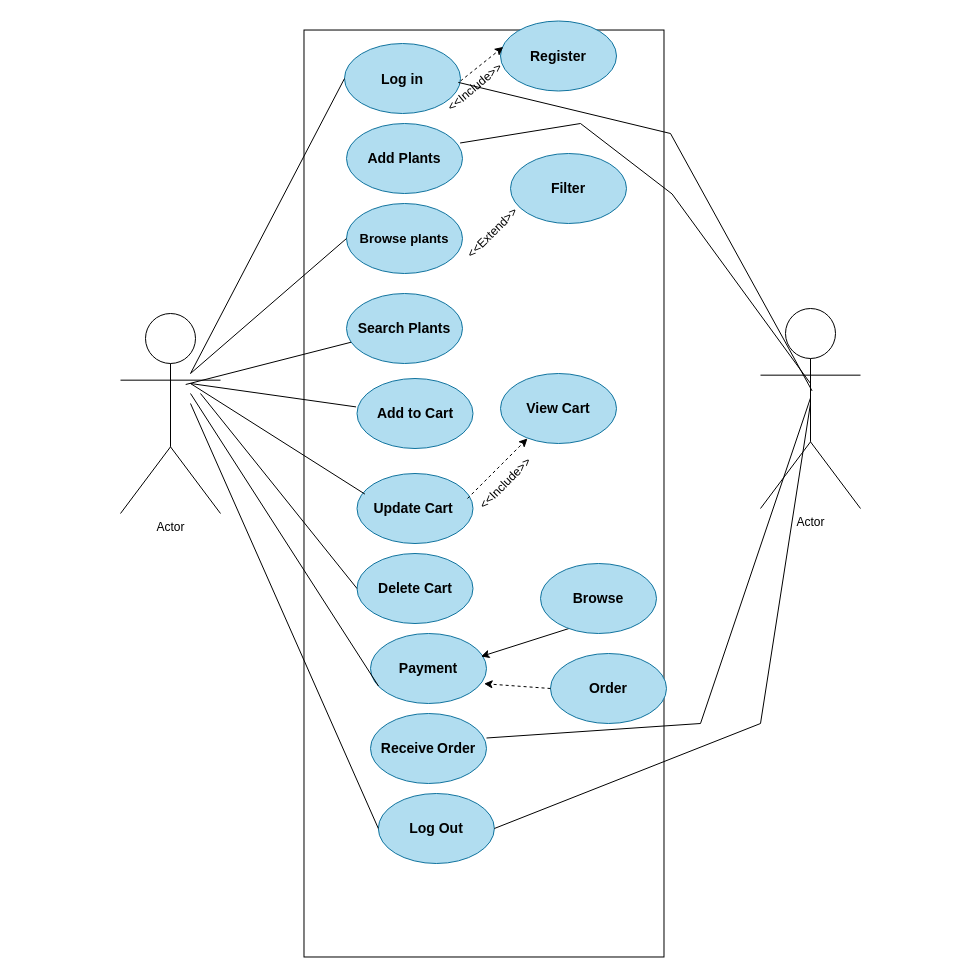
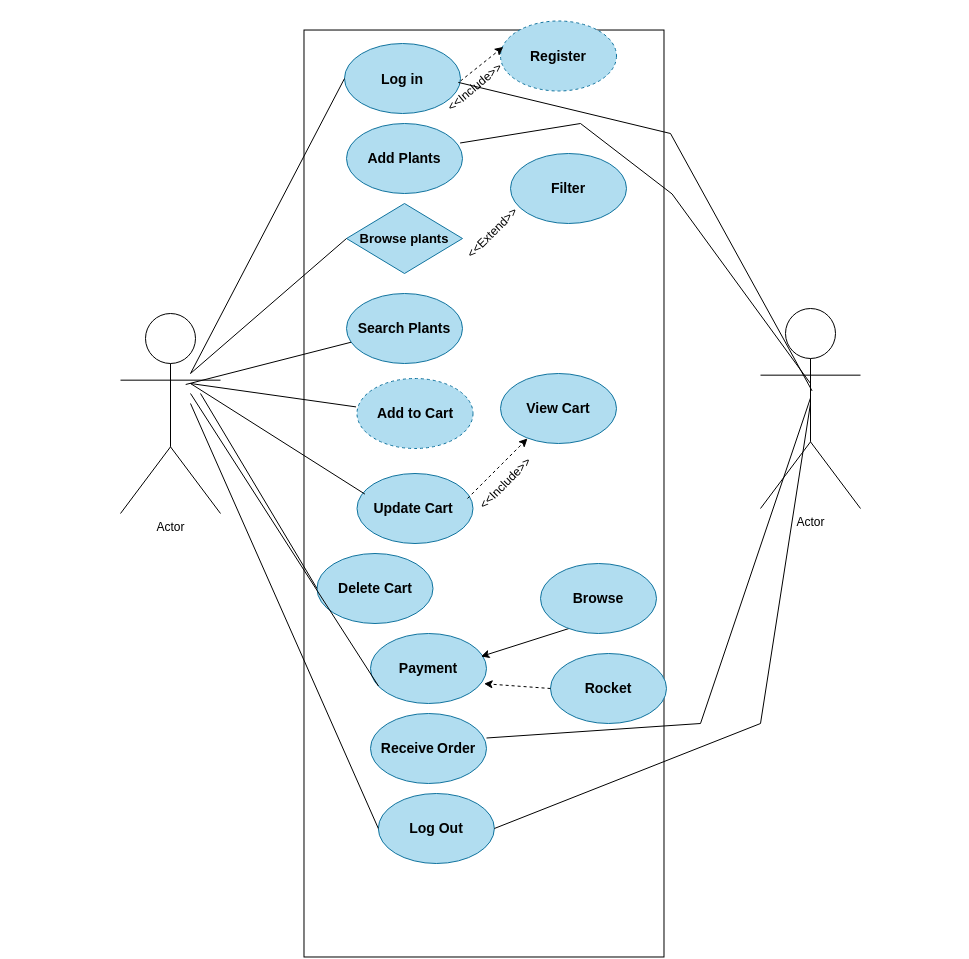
node "Register": style solid -> dashed
node "Browse plants": shape ellipse -> diamond
node "Add to Cart": style solid -> dashed
node "Delete Cart": moved (415, 589) -> (375, 589)
node "Order": label "Order" -> "Rocket"
